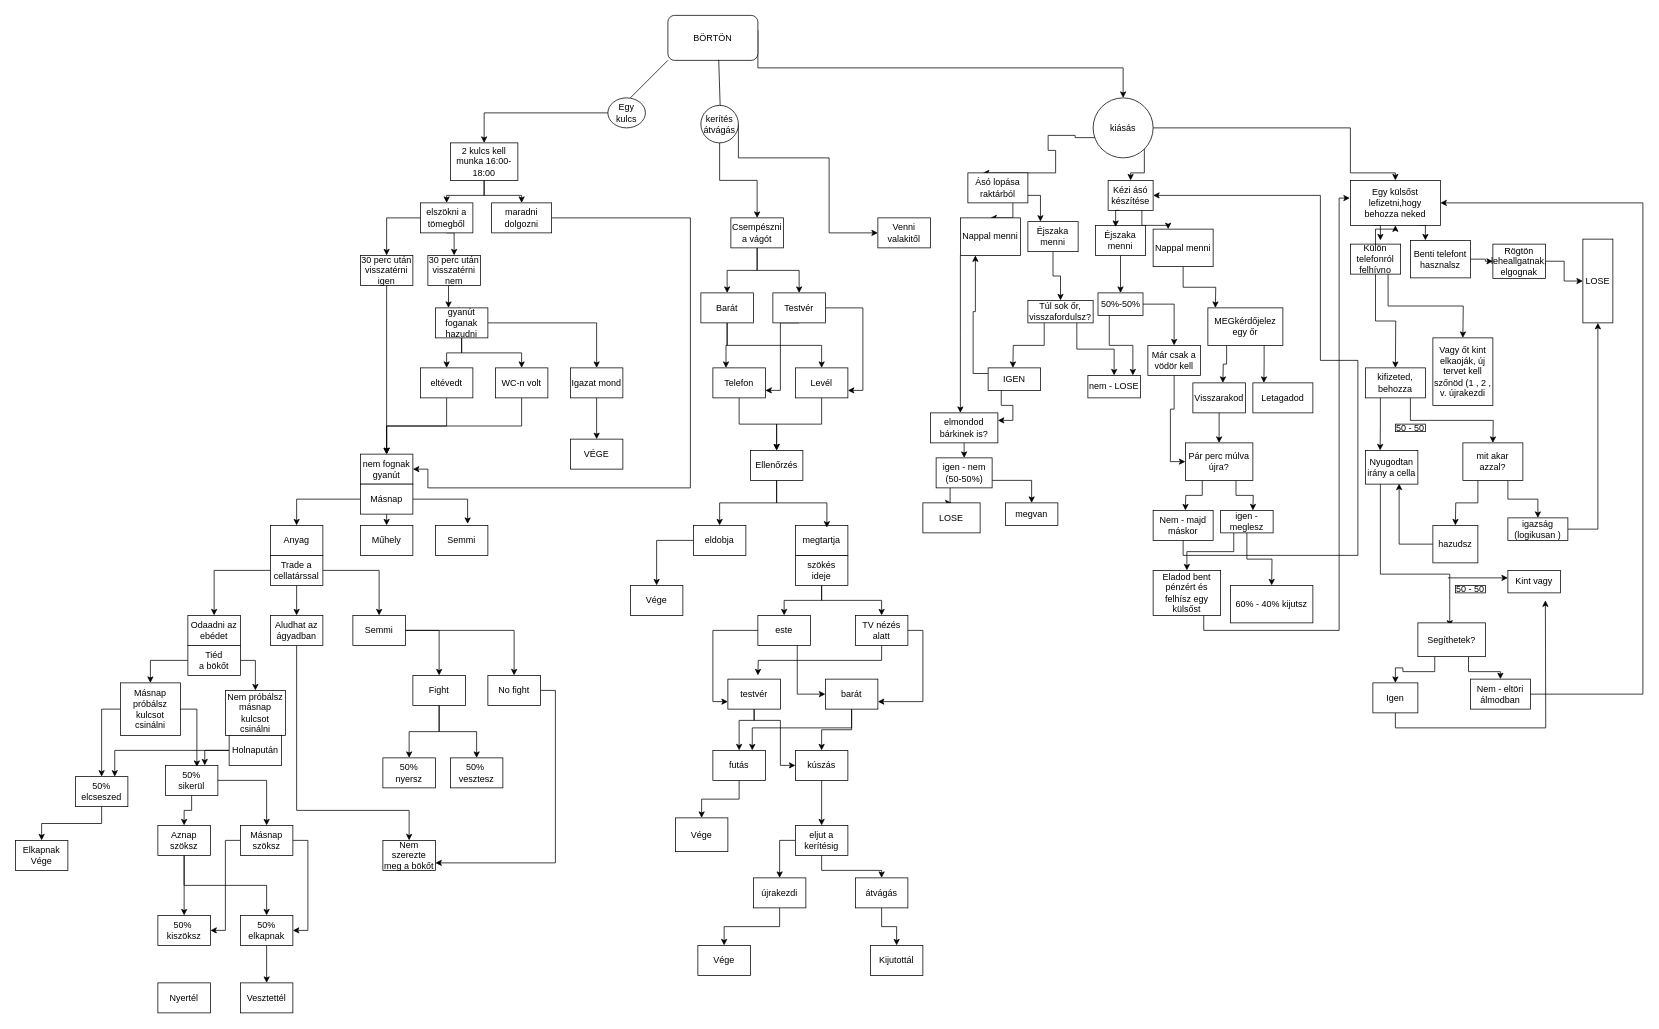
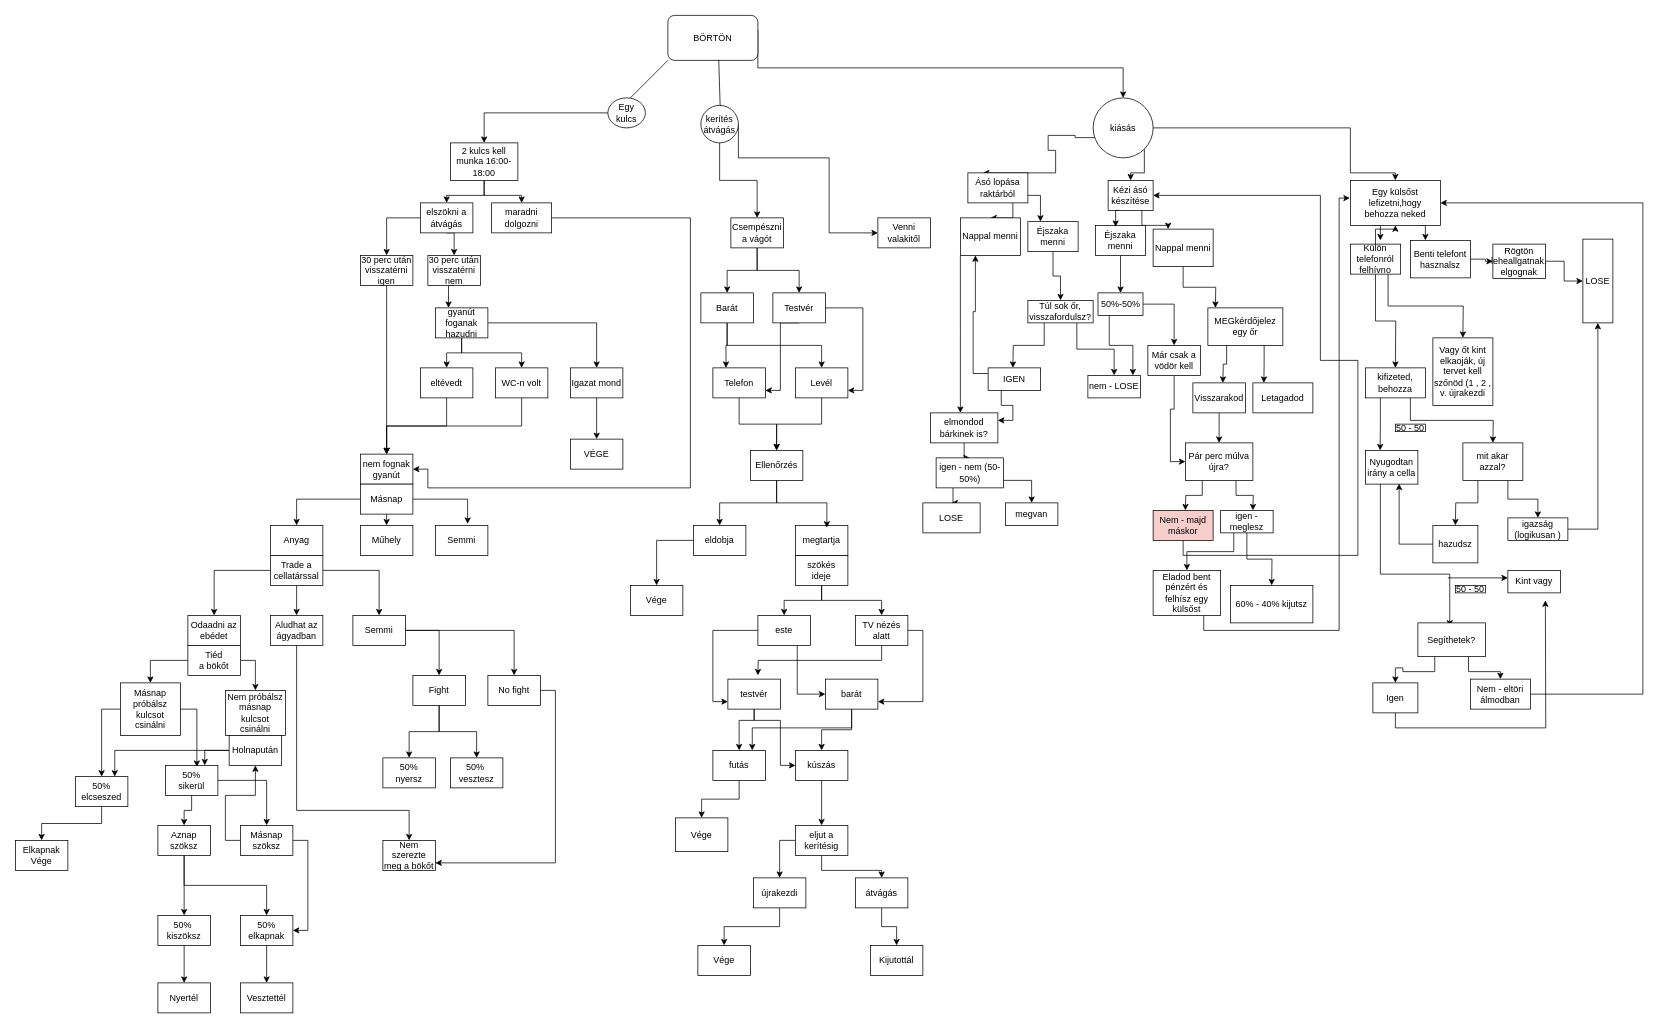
node "elszökni a tömegből": label "elszökni a tömegből" -> "elszökni a átvágás"
node "igen - nem (50-50%)": size 56x30 -> 68x30
node "Nem - majd máskor": fillcolor #ffffff -> #f8cecc
edge "Másnap szöksz" -> "50% kiszöksz": now "Másnap szöksz" -> "Holnapután"
edge "50% kiszöksz" -> "Nyertél": added
